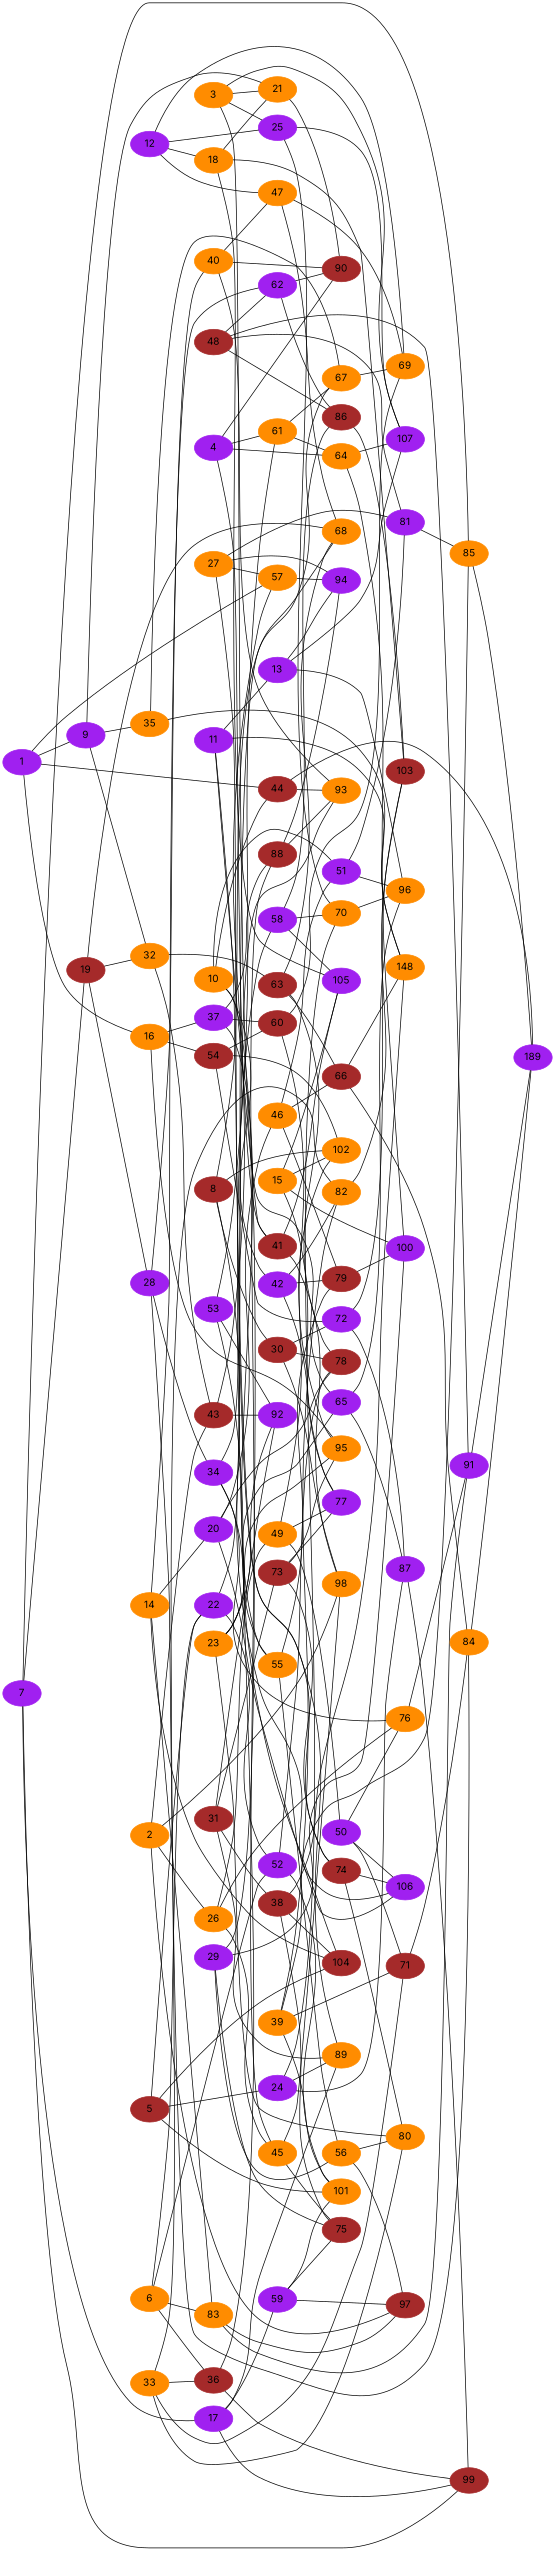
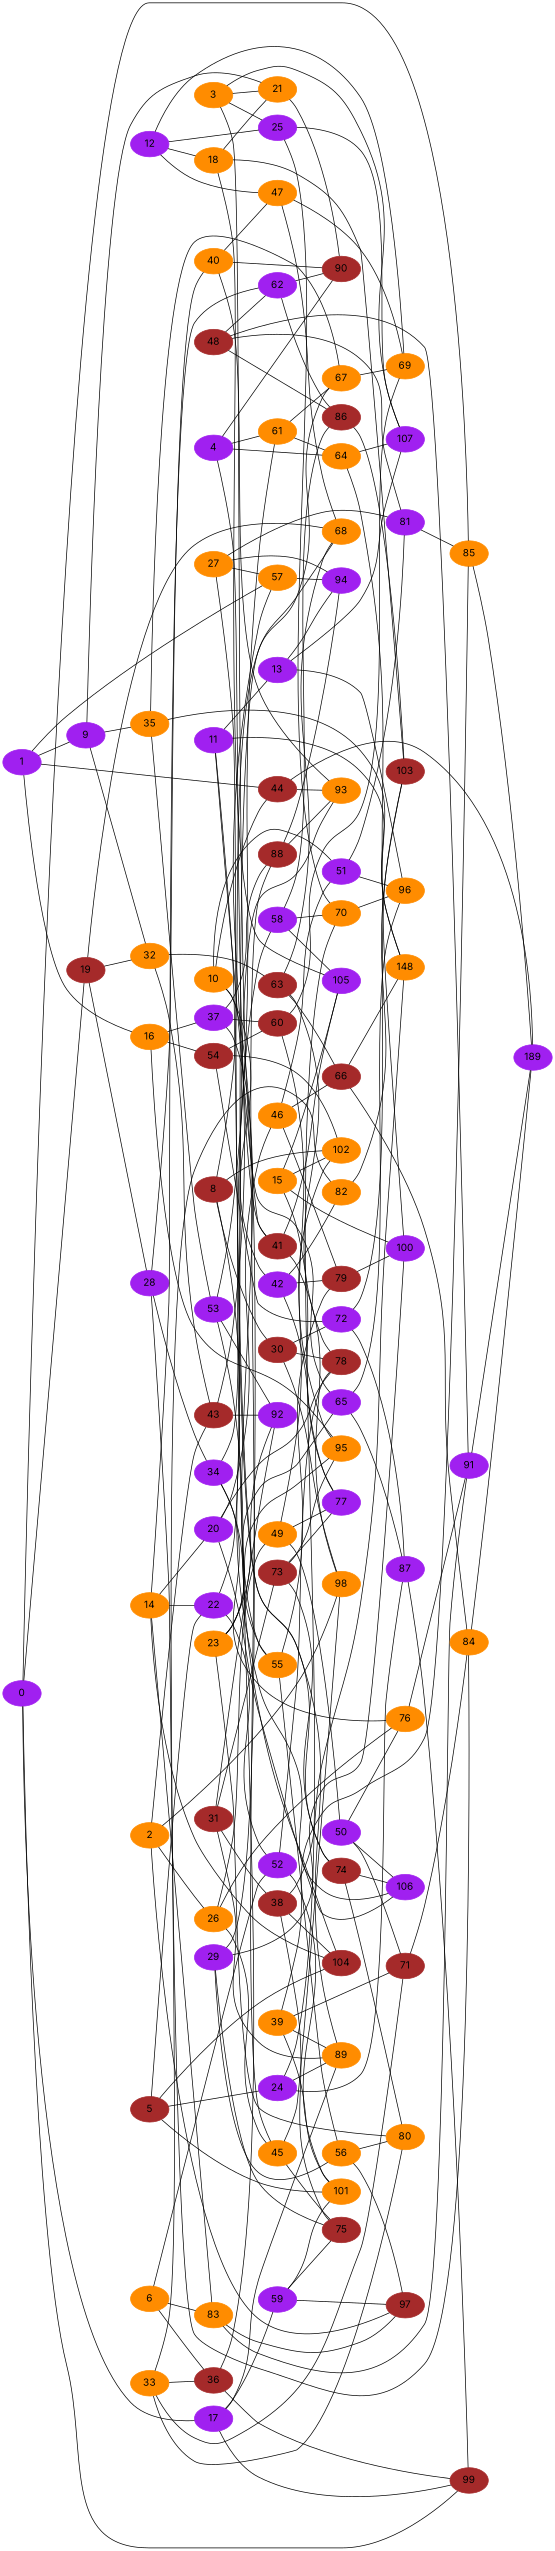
edge "35" -- "53": added
edge "82" -- "39": now "89" -- "39"
node "7": label "7" -> "0"
edge "22" -- "6": now "22" -- "14"
